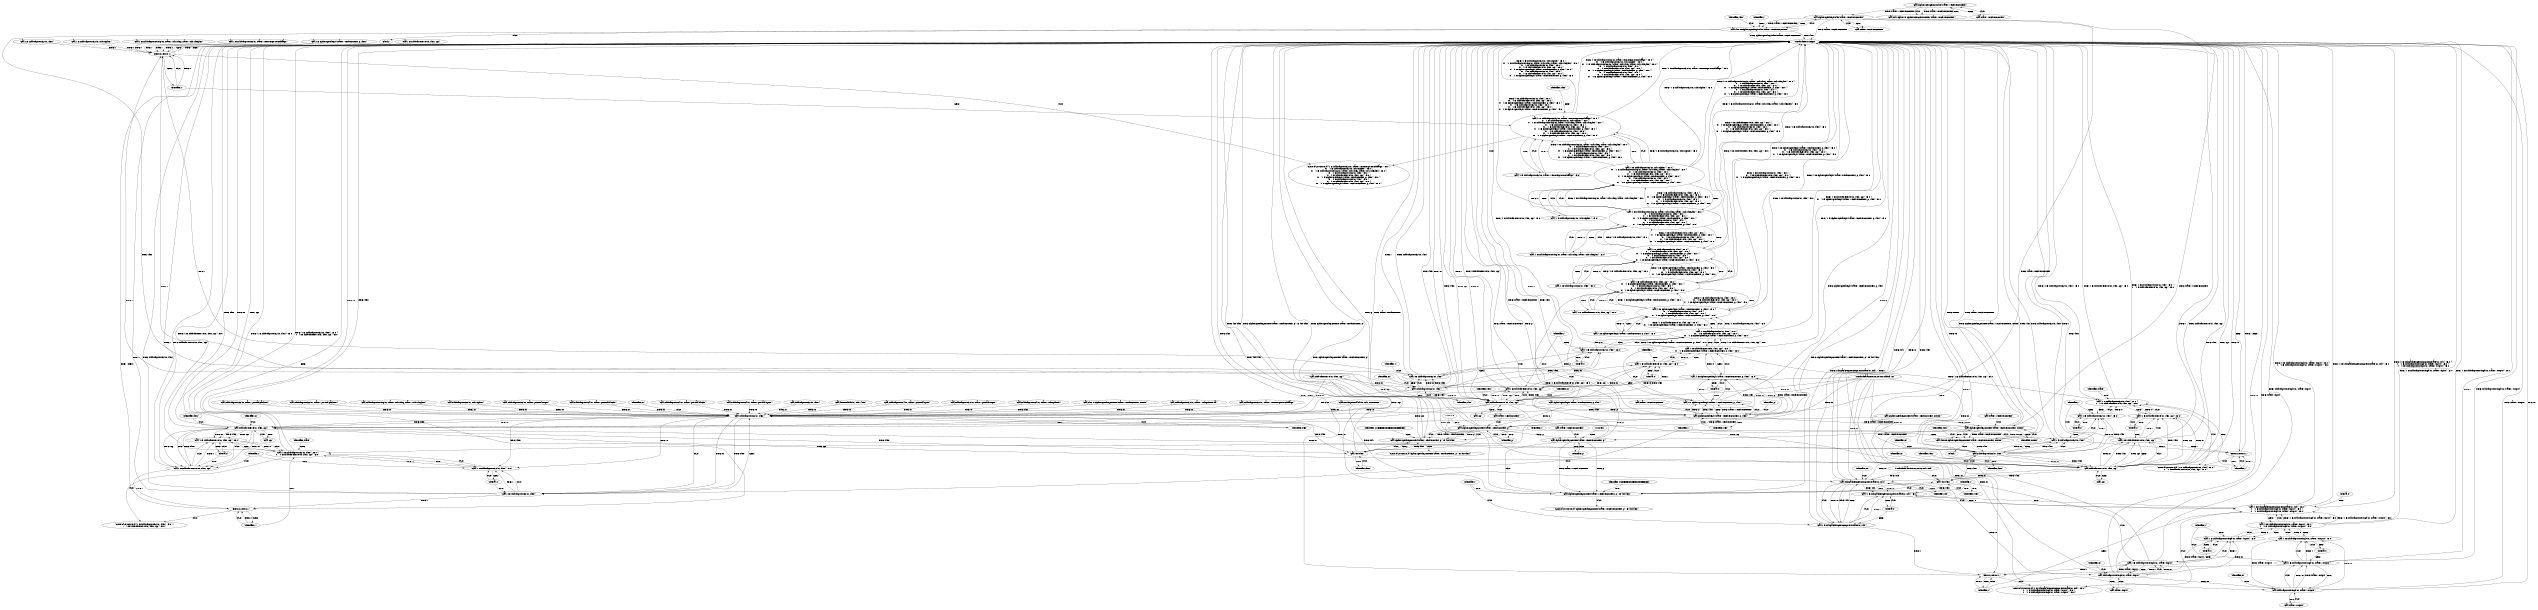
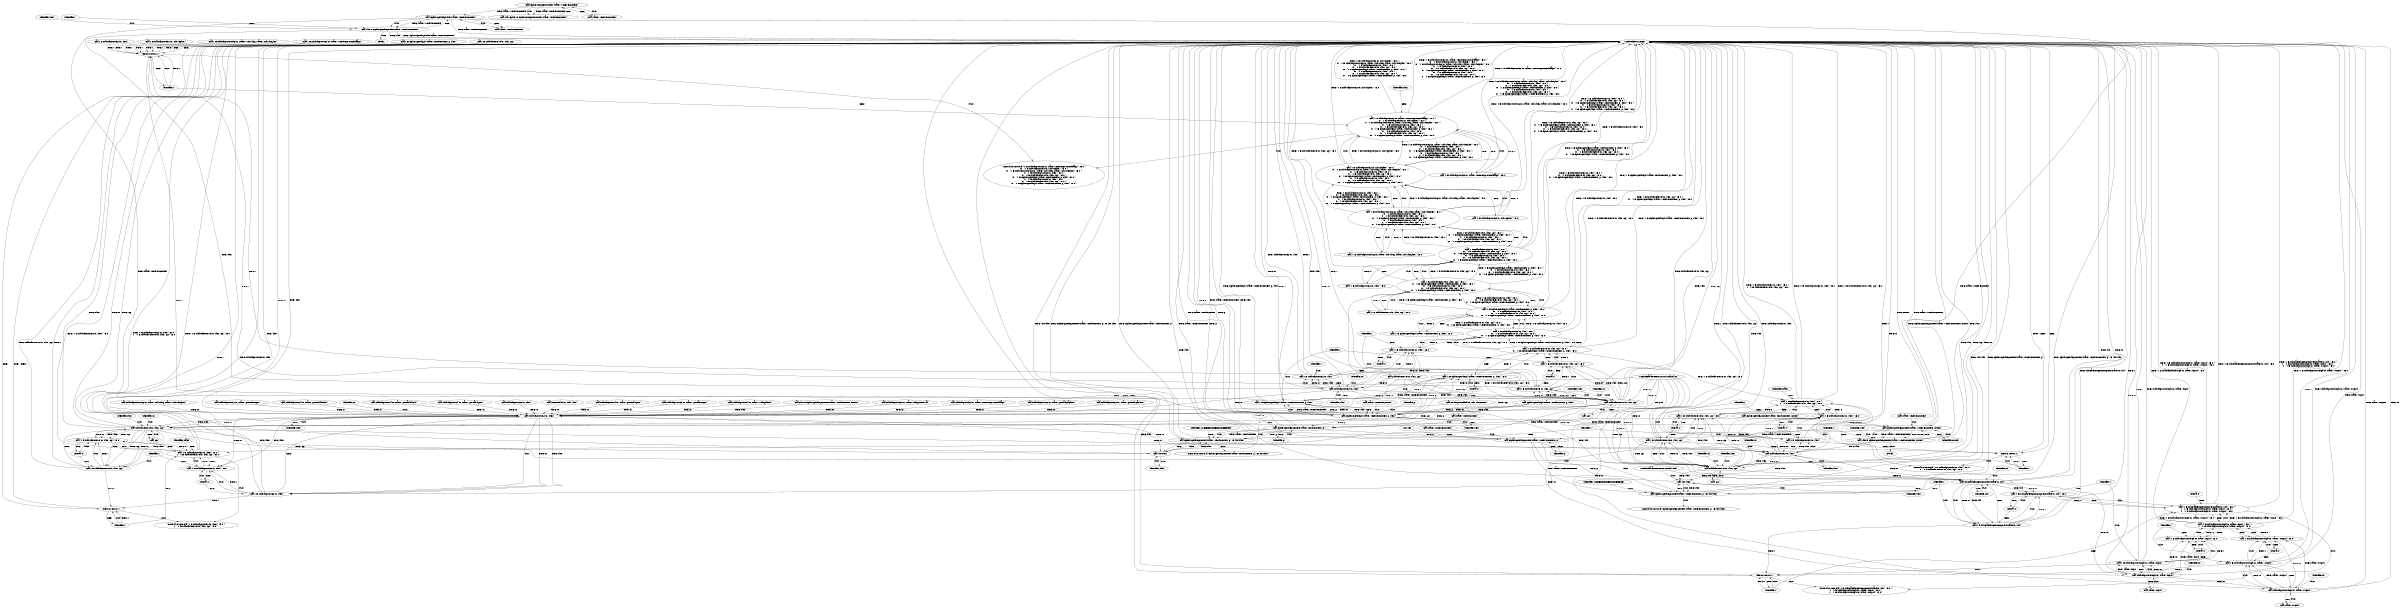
node "(Call,sshbuf_put_u32(m, ssh1cipher))": removed
